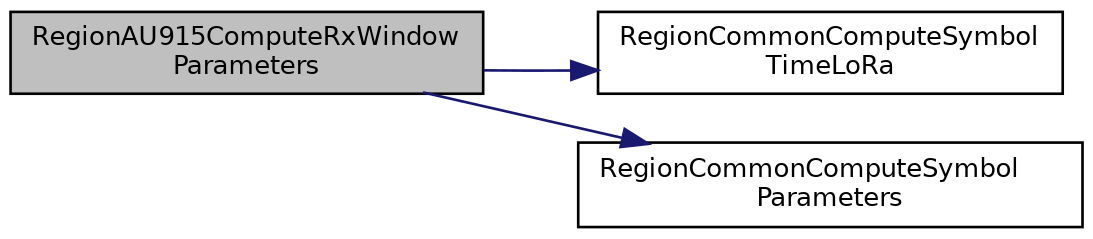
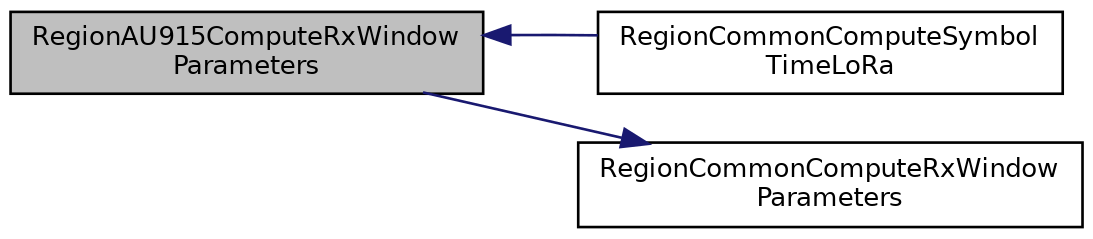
edge "RegionAU915ComputeRxWindow Parameters" -> "RegionCommonComputeSymbol TimeLoRa": reversed
node "RegionCommonComputeSymbol Parameters": label "RegionCommonComputeSymbol Parameters" -> "RegionCommonComputeRxWindow Parameters"
